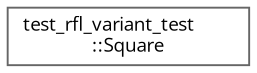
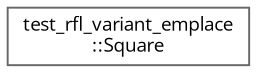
node "test_rfl_variant_test ::Square": label "test_rfl_variant_test ::Square" -> "test_rfl_variant_emplace ::Square"
